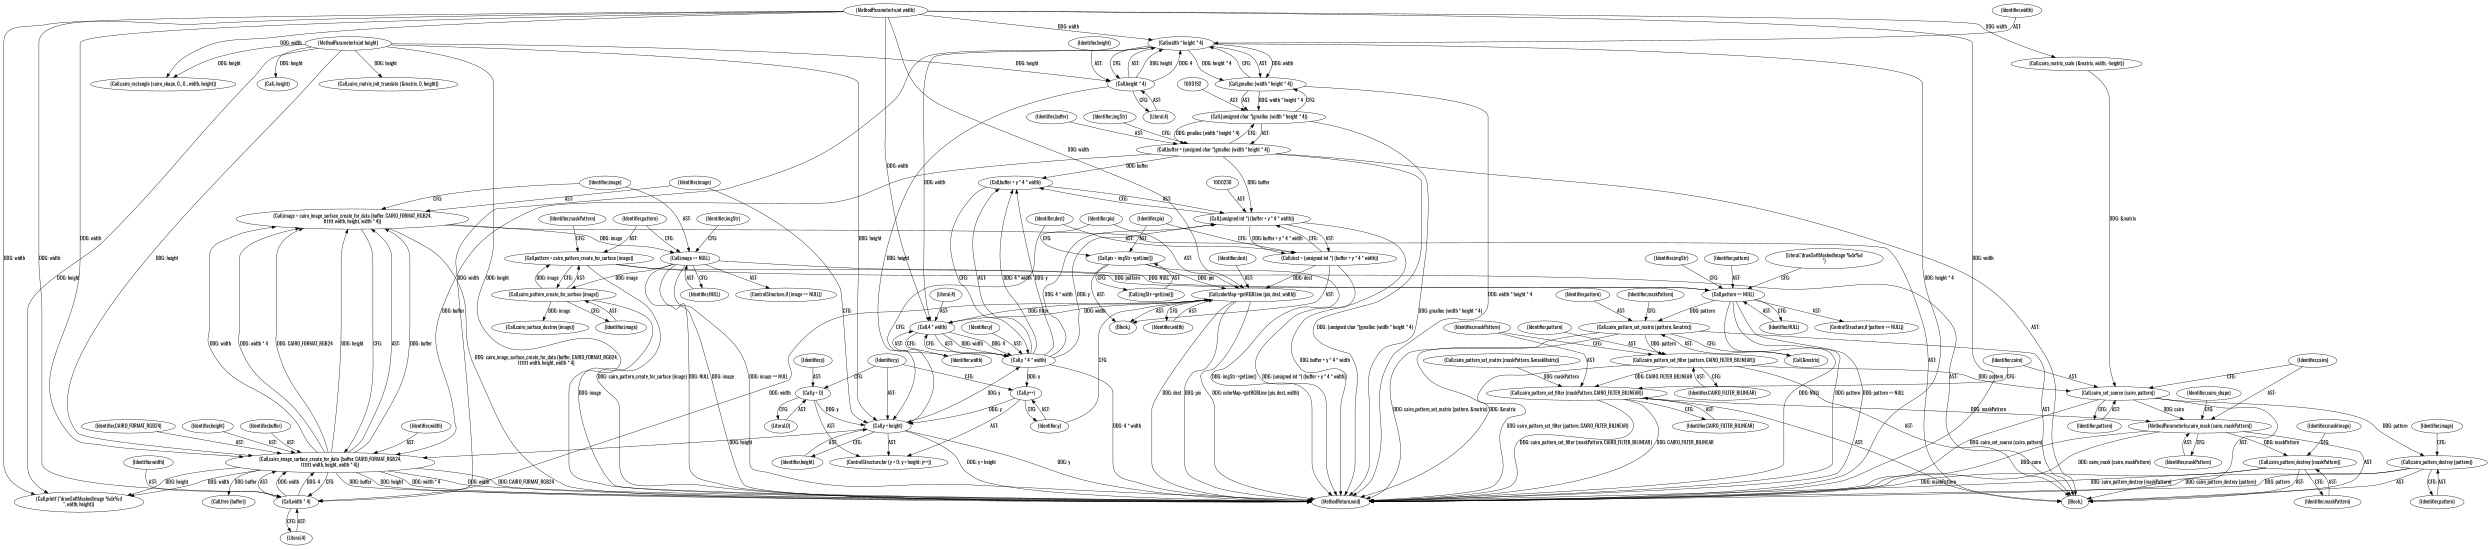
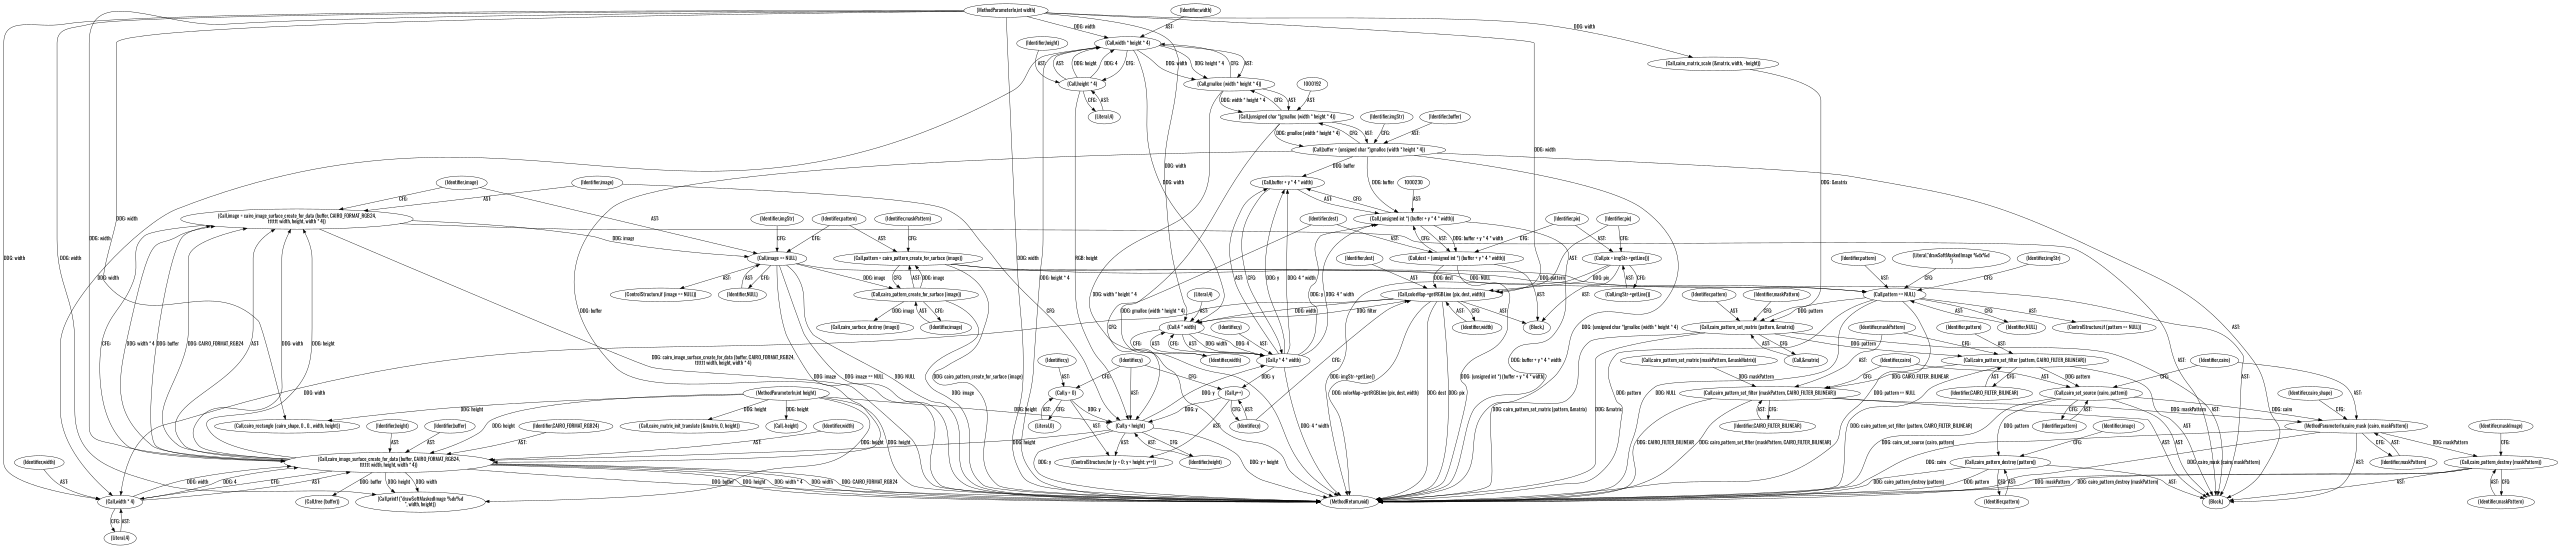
edge "(MethodParameterIn,int height)" -> "(Call,height * 4)": removed, label "DDG: height"
edge "(Call,cairo_matrix_scale (&matrix, width, -height))" -> "(Call,cairo_set_source (cairo, pattern))": now "(Call,cairo_matrix_scale (&matrix, width, -height))" -> "(Call,cairo_pattern_set_matrix (pattern, &matrix))"
edge "(Call,height * 4)" -> "(Call,y < height)": label "DDG: height" -> "RGB: height"
